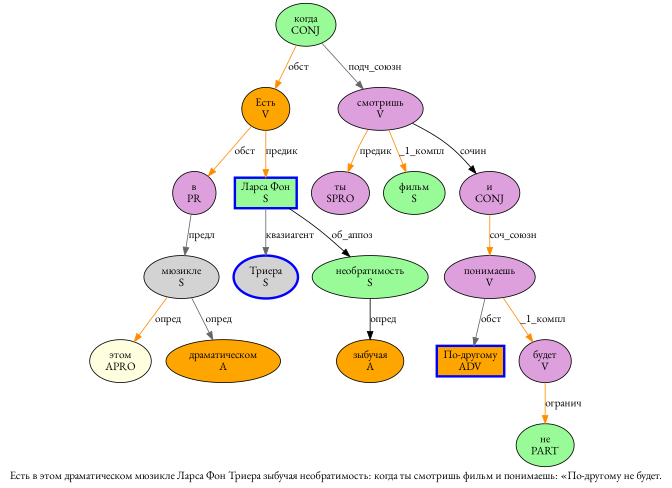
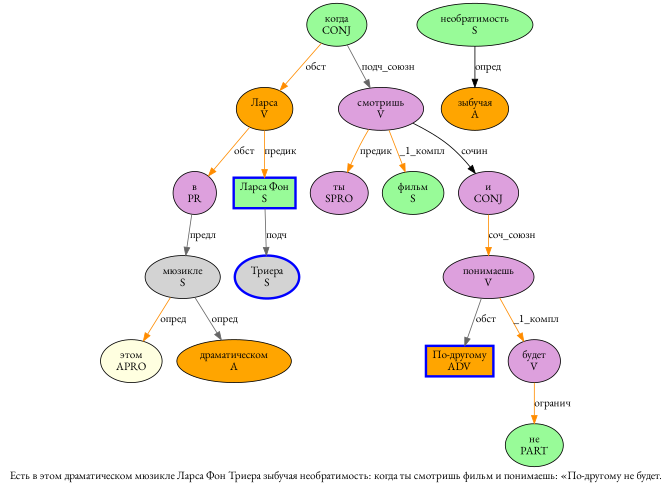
node "Есть V": label "Есть V" -> "Ларса V"
edge "Ларса Фон S" -> "необратимость S": removed, label "об_аппоз"
edge "Ларса Фон S" -> "Триера S": label "квазиагент" -> "подч"
